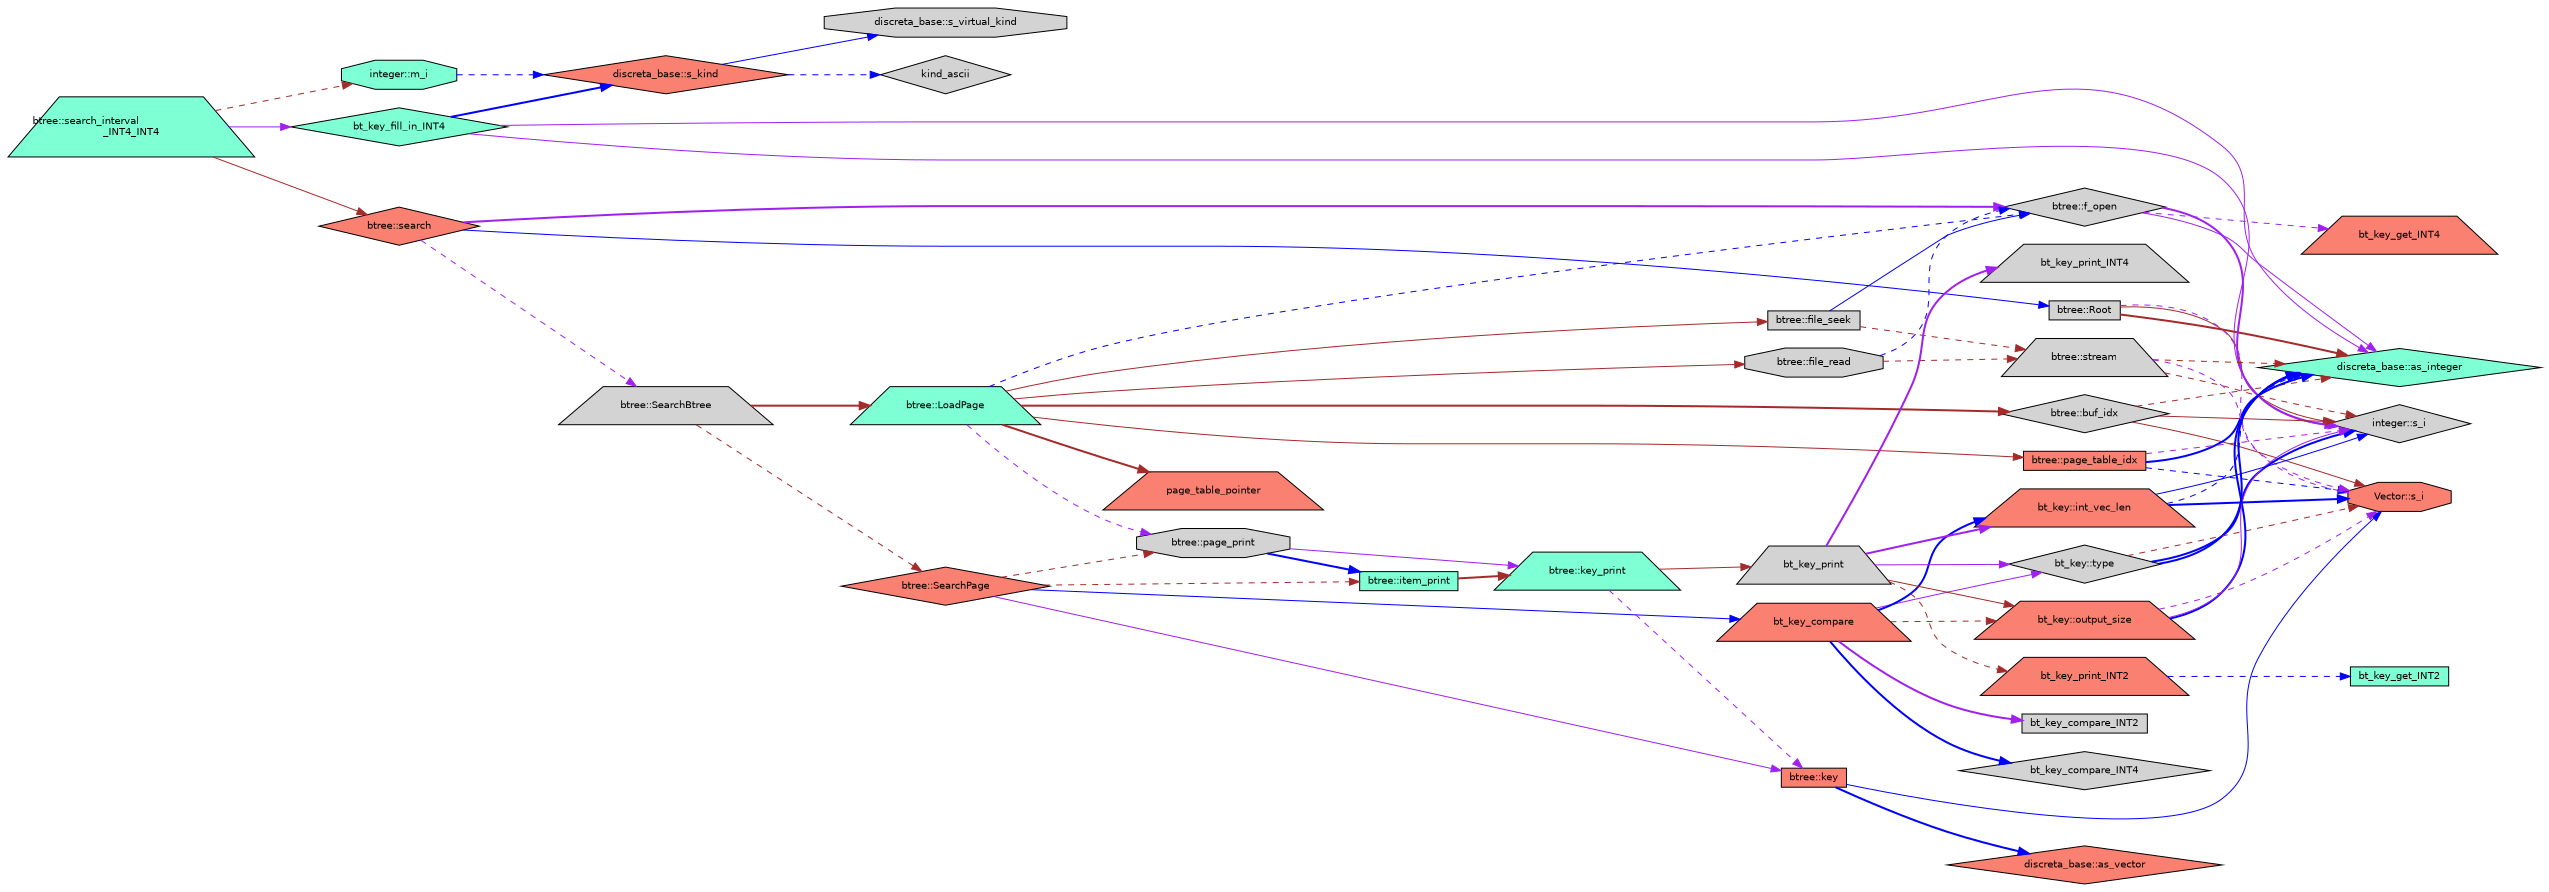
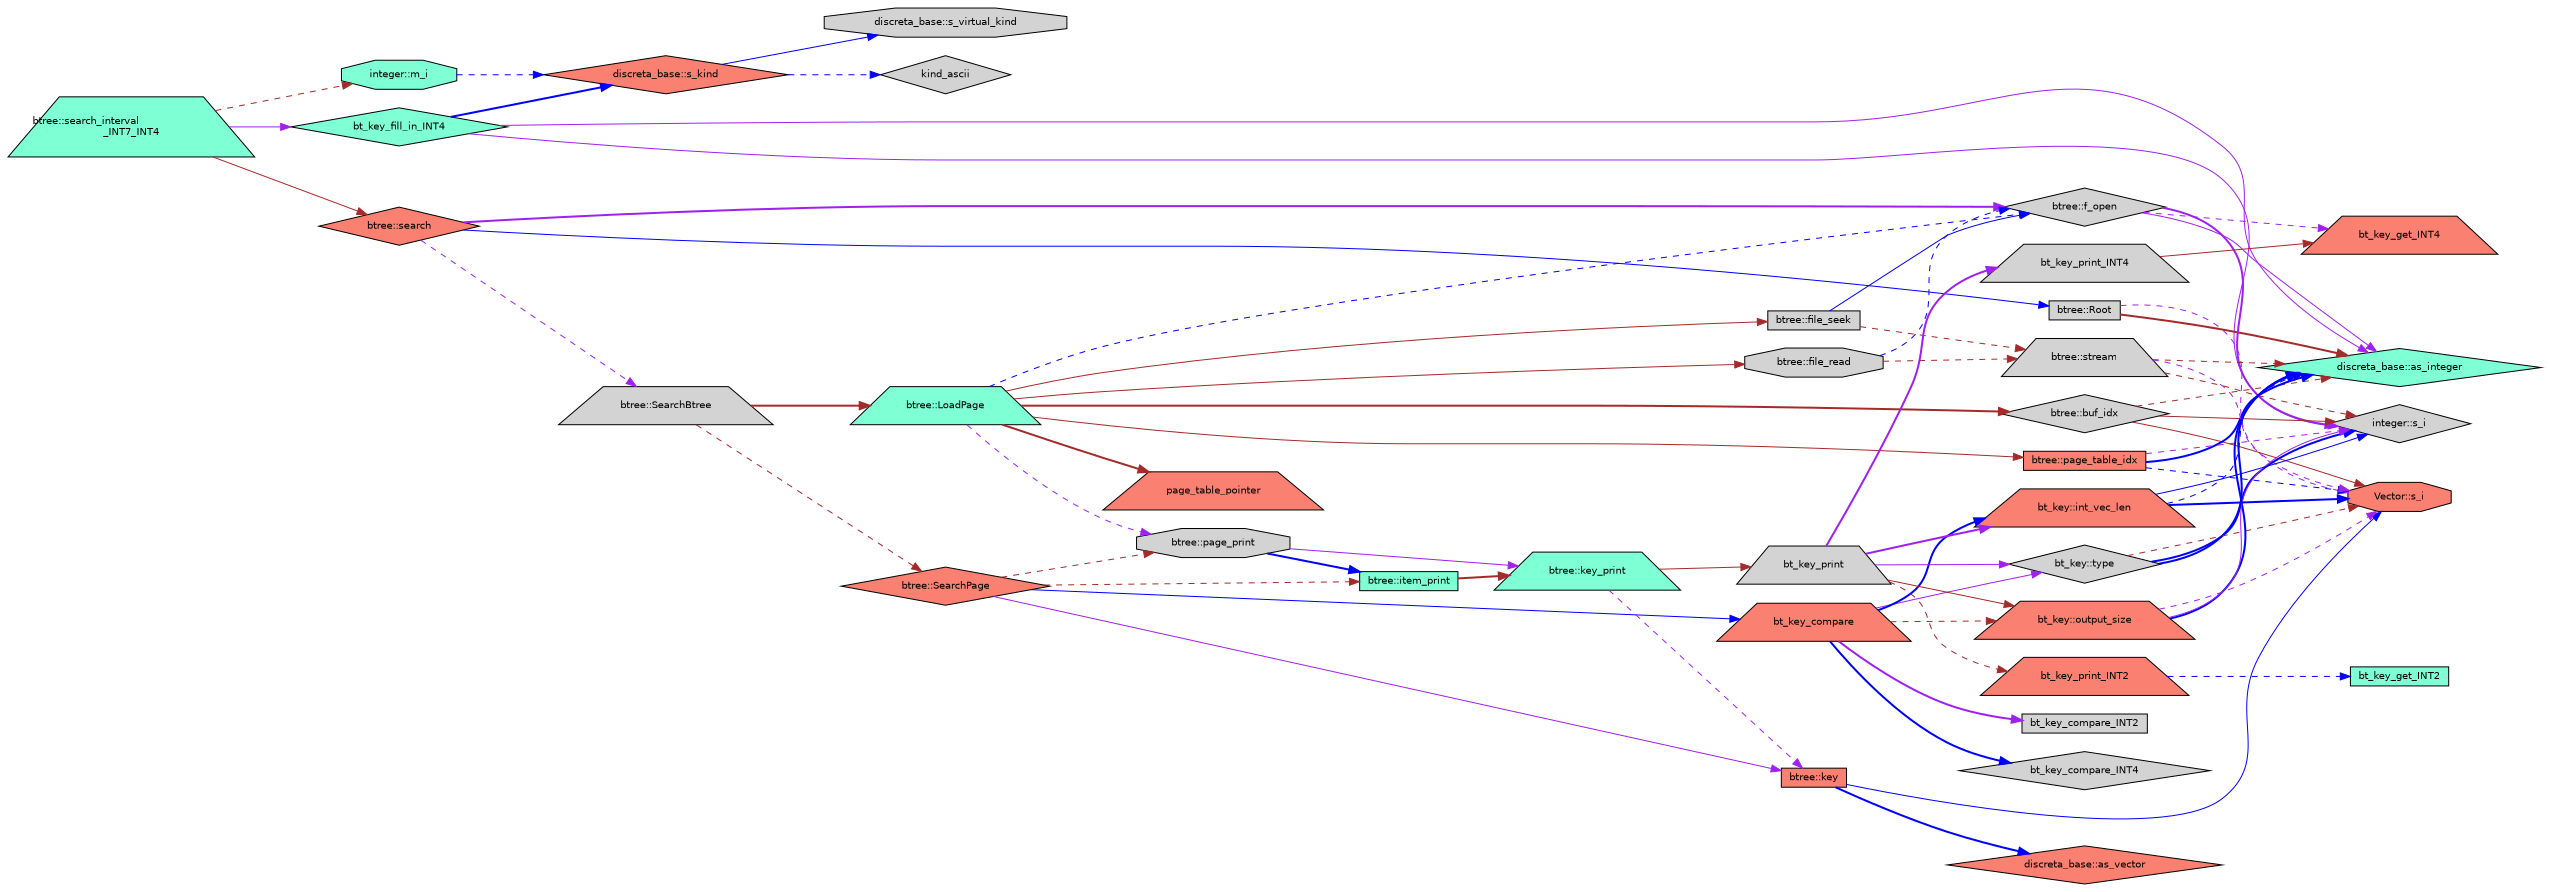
node "btree::search_interval _INT4_INT4": label "btree::search_interval _INT4_INT4" -> "btree::search_interval _INT7_INT4"
edge "bt_key_print_INT4" -> "bt_key_get_INT4": added
edge "btree::Root" -> "integer::s_i": removed
